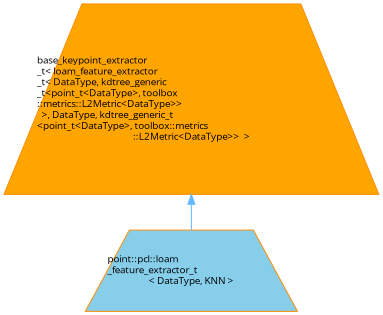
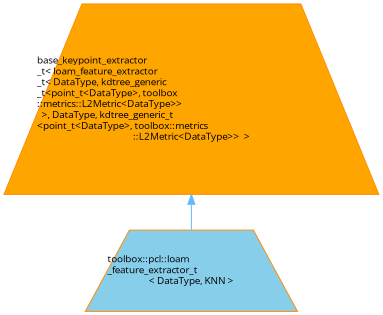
node "point::pcl::loam _feature_extractor_t < DataType, KNN >": label "point::pcl::loam _feature_extractor_t < DataType, KNN >" -> "toolbox::pcl::loam _feature_extractor_t < DataType, KNN >"
